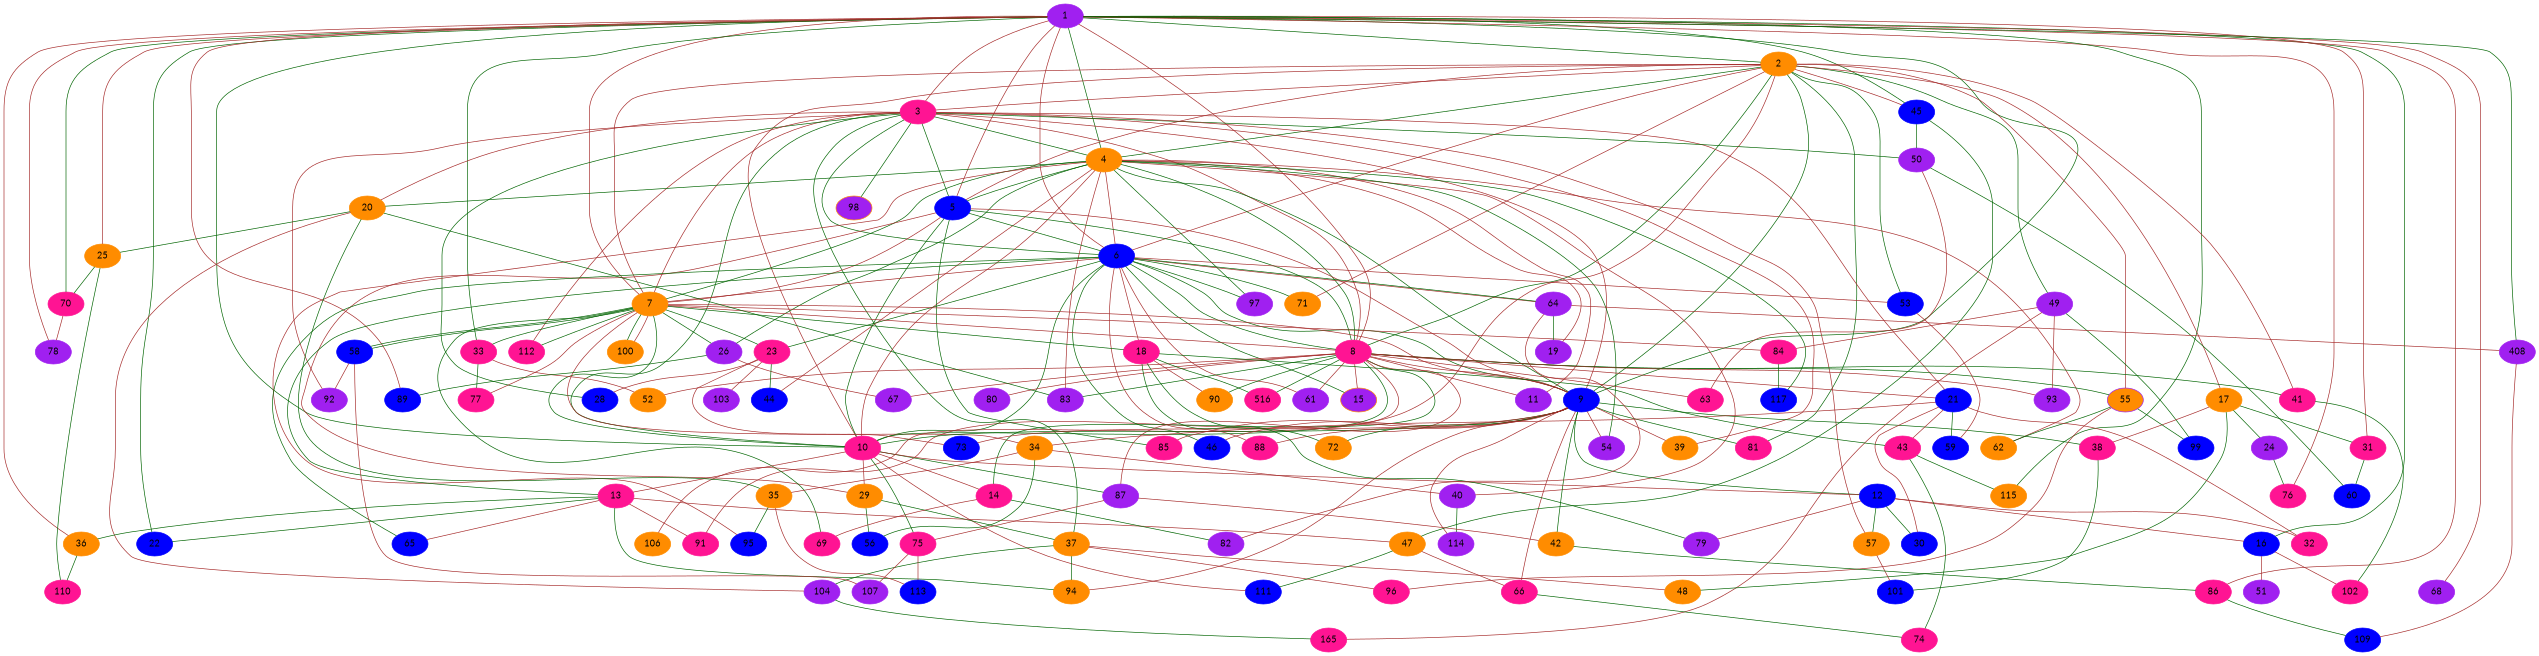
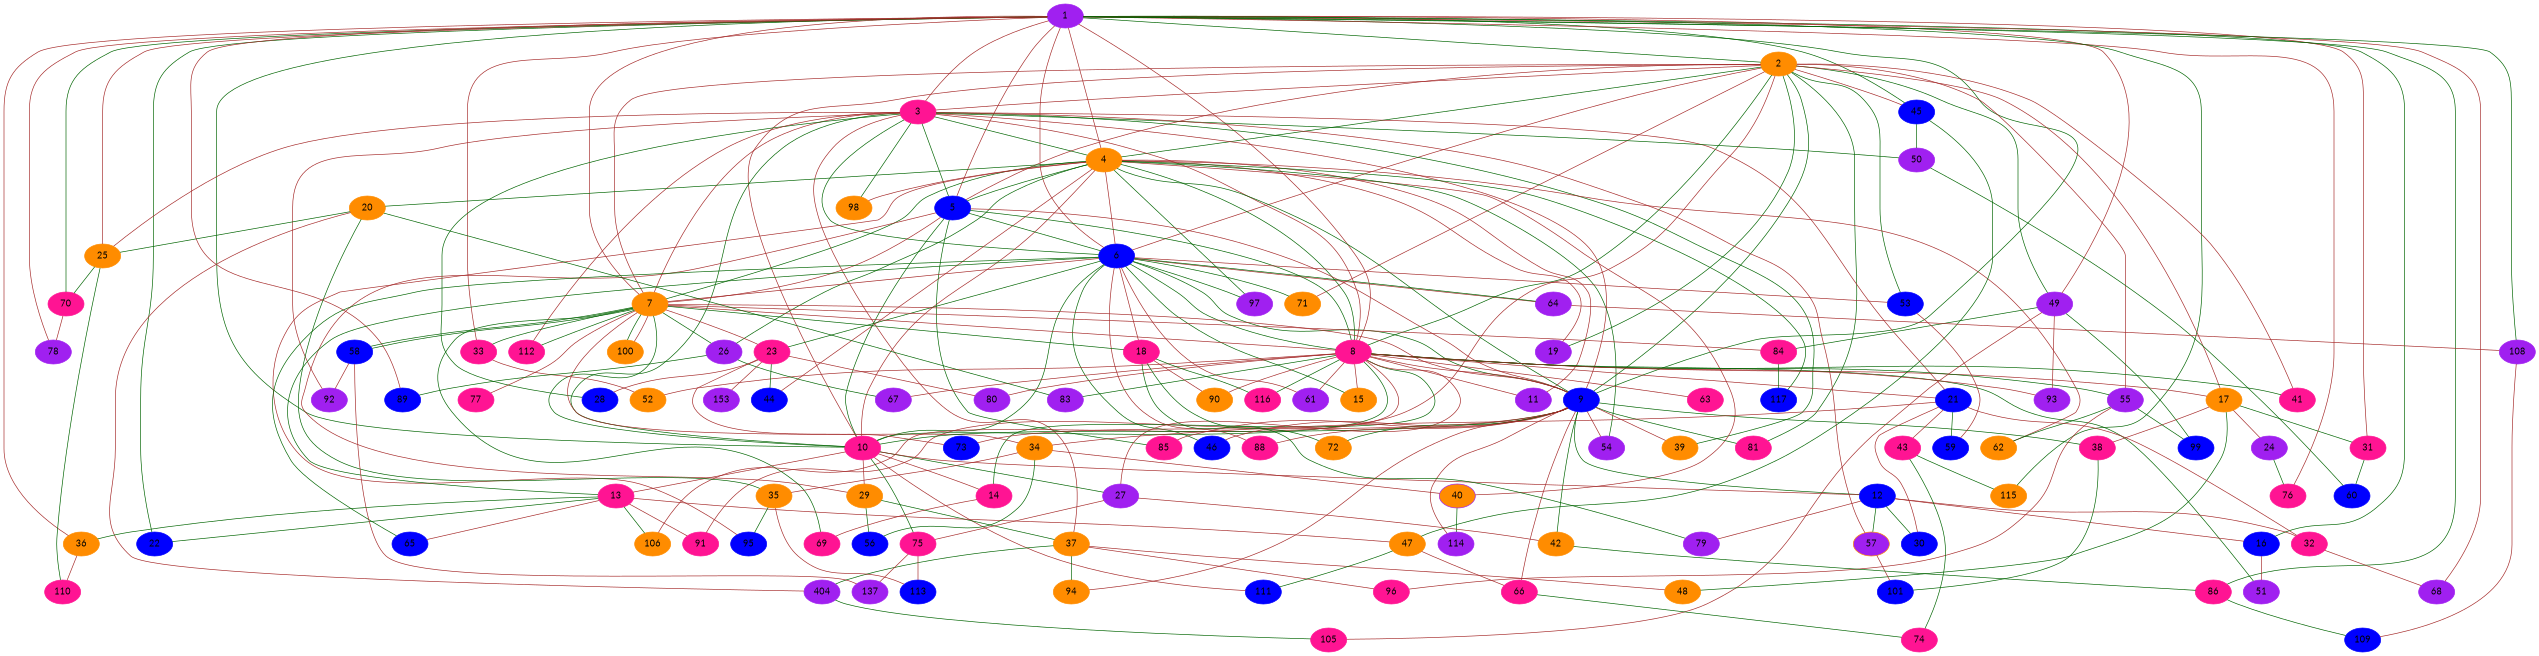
edge "1" -- "49": added
edge "1" -- "33": color darkgreen -> brown
edge "1" -- "86": color brown -> darkgreen
edge "1" -- "4": color darkgreen -> brown
edge "3" -- "20": now "3" -- "25"
edge "3" -- "39": color brown -> darkgreen
node "98": fillcolor purple -> darkorange
edge "4" -- "83": now "4" -- "98"
edge "50" -- "63": removed
edge "7" -- "23": color darkgreen -> brown
edge "49" -- "84": color brown -> darkgreen
edge "64" -- "19": now "2" -- "19"
edge "3" -- "37": color darkgreen -> brown
node "408": label "408" -> "108"
edge "8" -- "17": added
edge "33" -- "77": removed
edge "8" -- "90": color darkgreen -> brown
edge "23" -- "80": added
edge "26" -- "67": color brown -> darkgreen
edge "8" -- "51": added
edge "18" -- "43": removed
node "103": label "103" -> "153"
node "516": label "516" -> "116"
node "15": fillcolor purple -> darkorange
node "55": fillcolor darkorange -> purple
edge "17" -- "24": color darkgreen -> brown
node "87": label "87" -> "27"
node "40": fillcolor purple -> darkorange
node "82": removed
node "57": fillcolor darkorange -> purple
edge "36" -- "110": color darkgreen -> brown
edge "32" -- "68": added
edge "13" -- "94": now "13" -- "106"
node "104": label "104" -> "404"
node "107": label "107" -> "137"
node "102": removed
node "165": label "165" -> "105"
